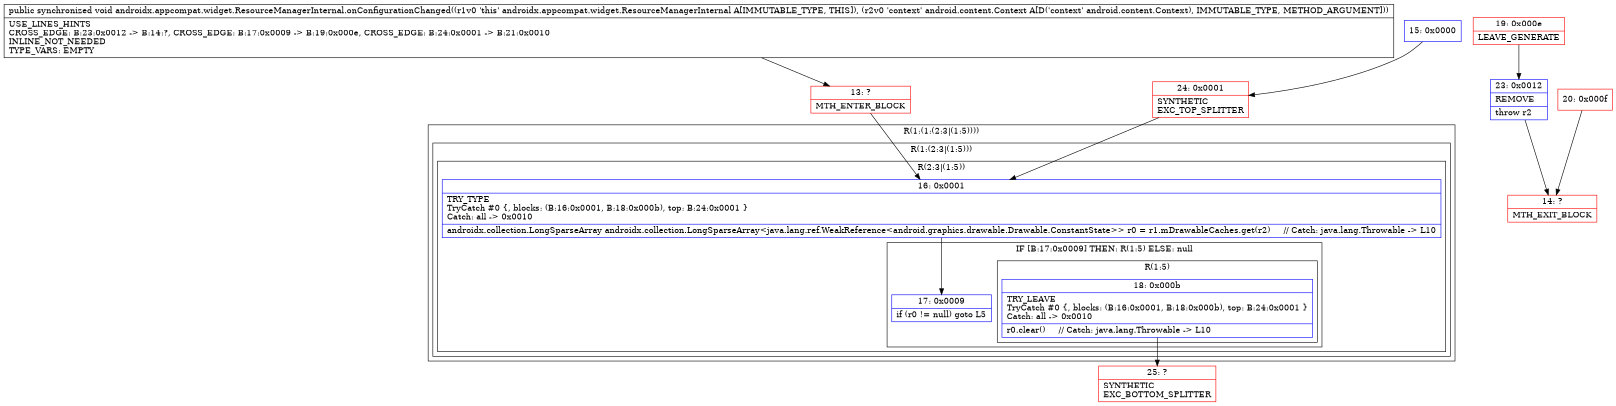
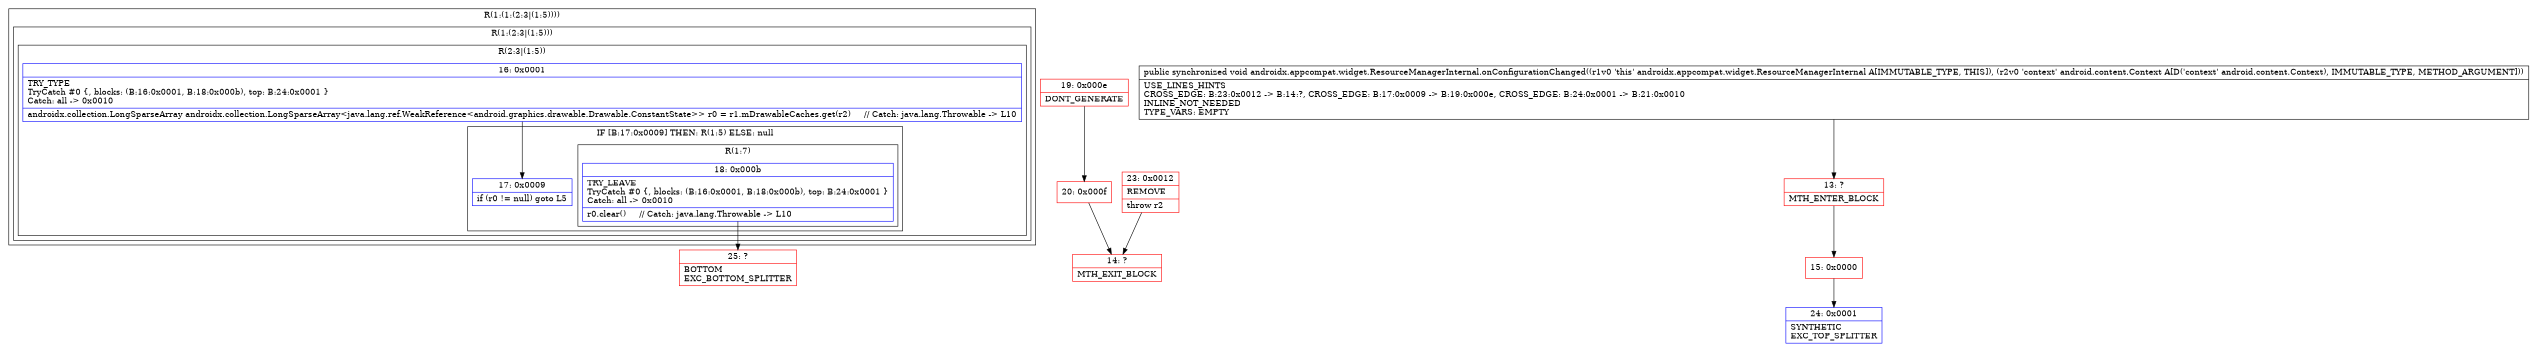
node "15: 0x0000": color blue -> red
node "19: 0x000e": text "LEAVE_GENERATE" -> "DONT_GENERATE"
edge "19: 0x000e" -> "23: 0x0012": now "19: 0x000e" -> "20: 0x000f"
node "24: 0x0001": color red -> blue
node "23: 0x0012": color blue -> red
edge "13: ?" -> "16: 0x0001": now "13: ?" -> "15: 0x0000"
edge "24: 0x0001" -> "16: 0x0001": removed
cluster "R(1:5)": label "R(1:5)" -> "R(1:7)"
node "25: ?": text "SYNTHETIC" -> "BOTTOM"
